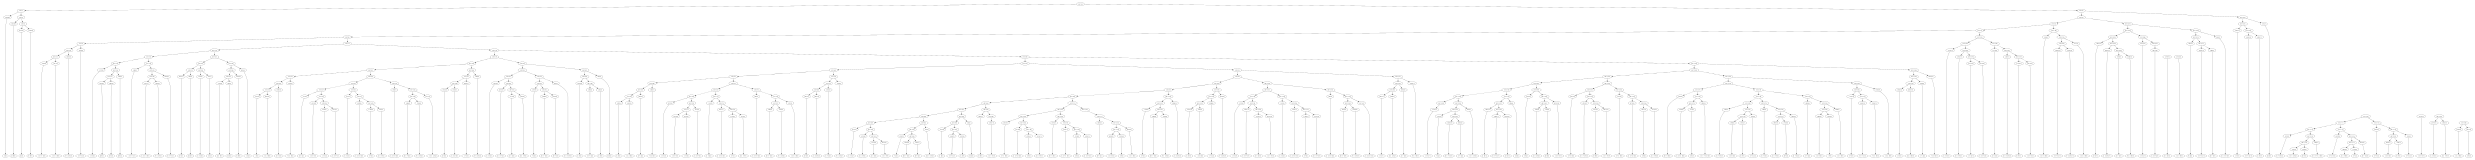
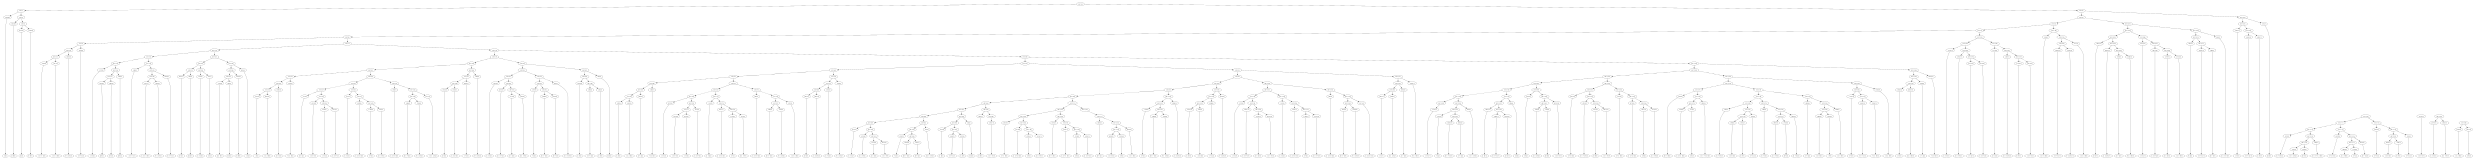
node "L5411(208)": added
